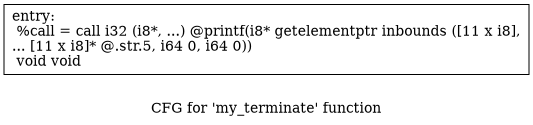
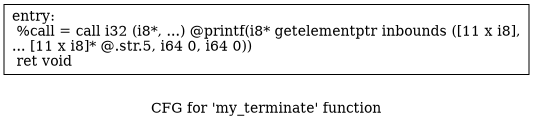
node "entry:": text "void void" -> "ret void"
